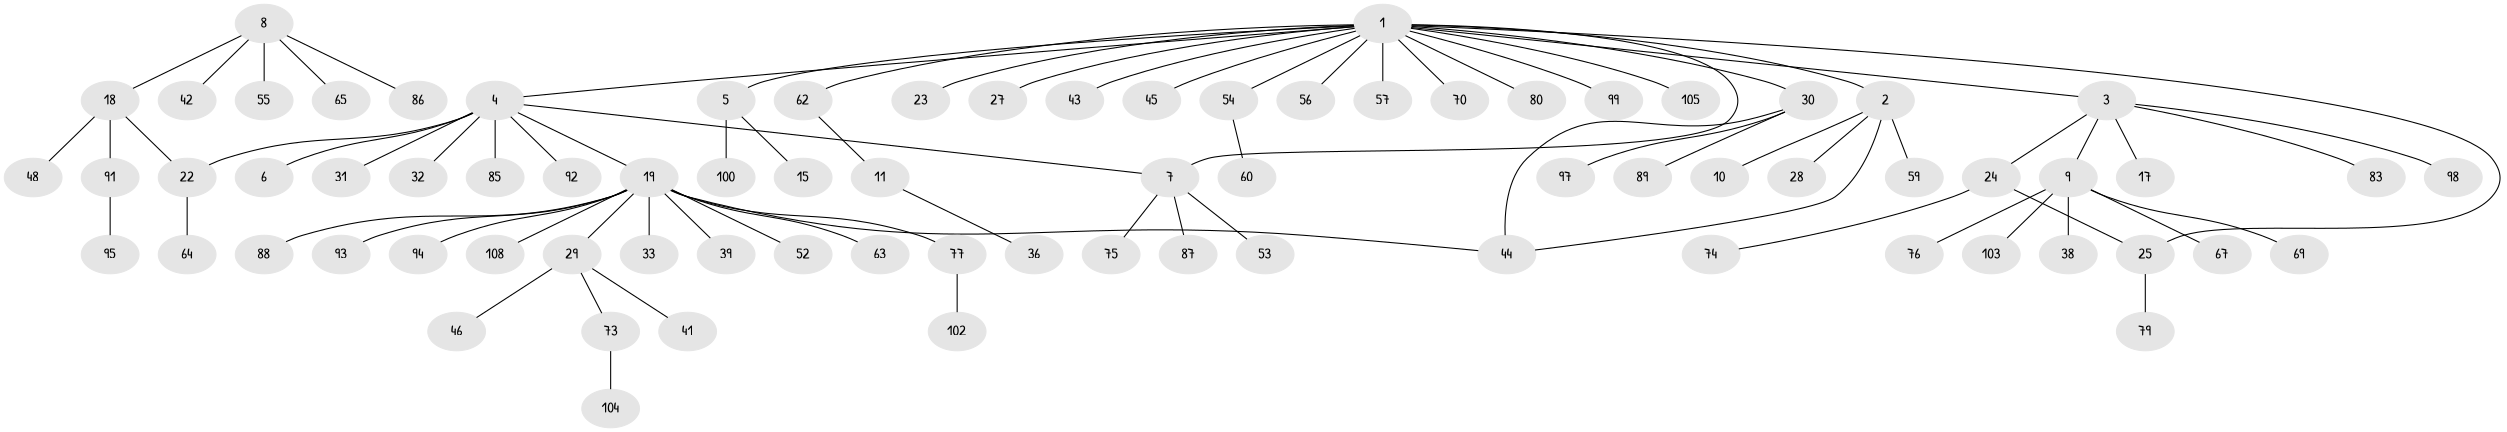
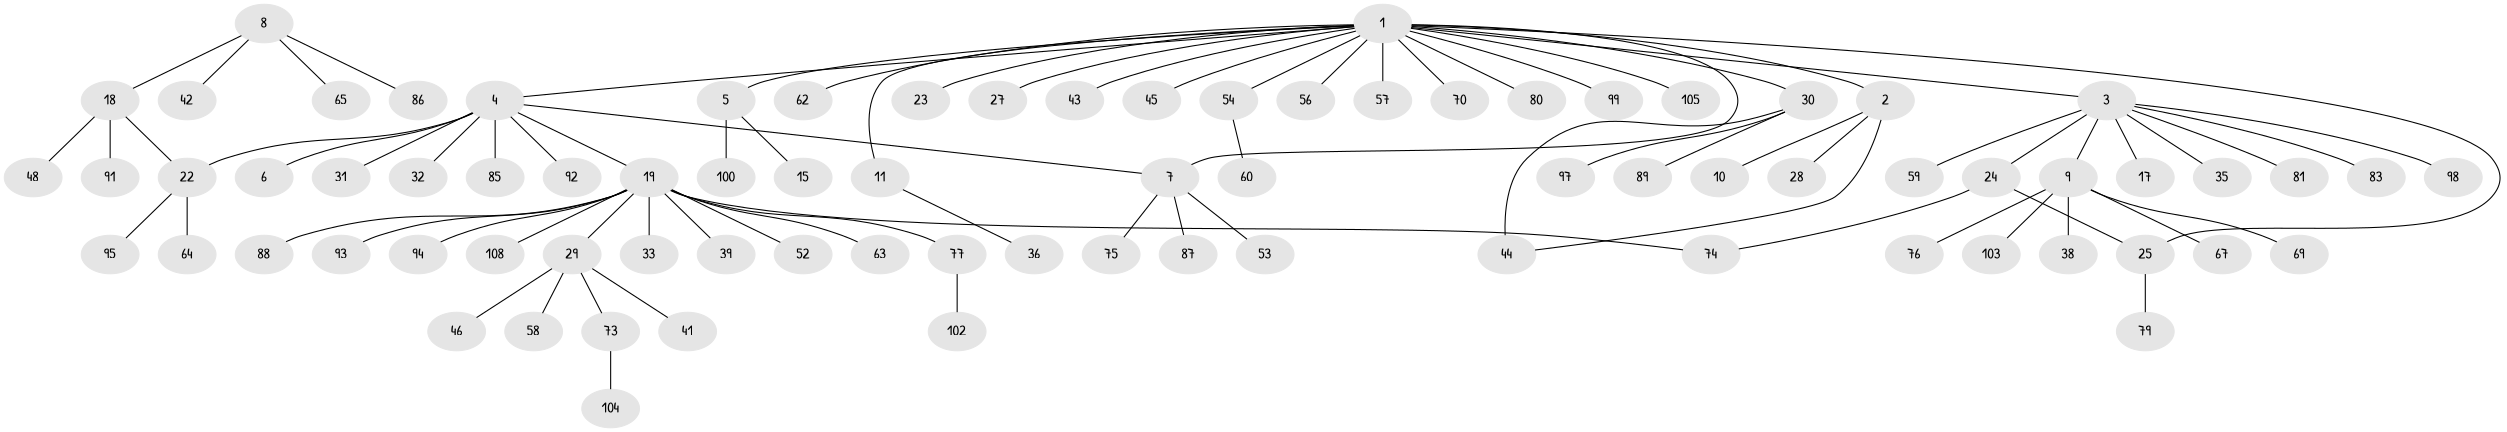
node "55": removed
edge "62" -- "11": now "1" -- "11"
edge "2" -- "59": now "3" -- "59"
node "35": added
node "81": added
edge "91" -- "95": now "22" -- "95"
edge "19" -- "44": now "19" -- "74"
node "58": added
